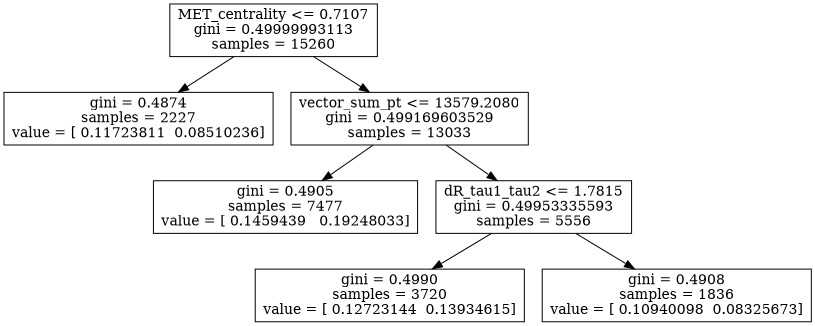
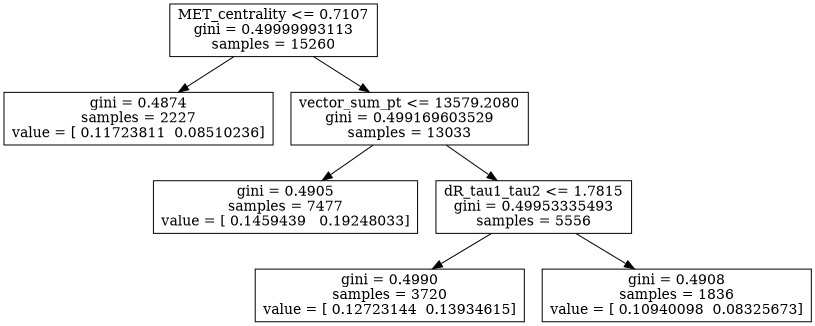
node "dR_tau1_tau2 <= 1.7815 gini = 0.49953335593 samples = 5556": label "dR_tau1_tau2 <= 1.7815 gini = 0.49953335593 samples = 5556" -> "dR_tau1_tau2 <= 1.7815 gini = 0.49953335493 samples = 5556"
